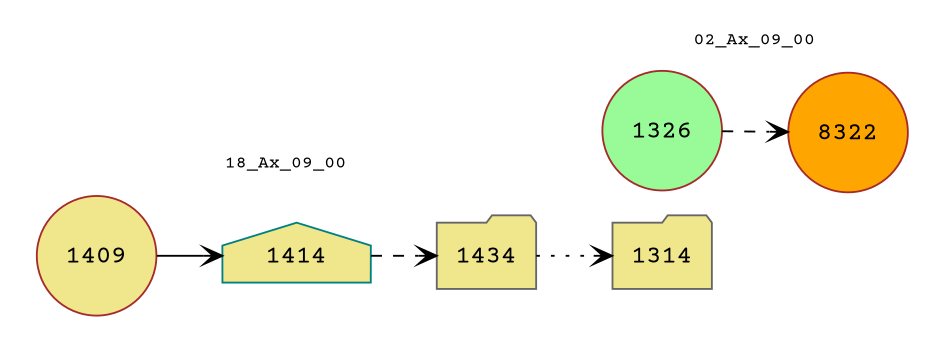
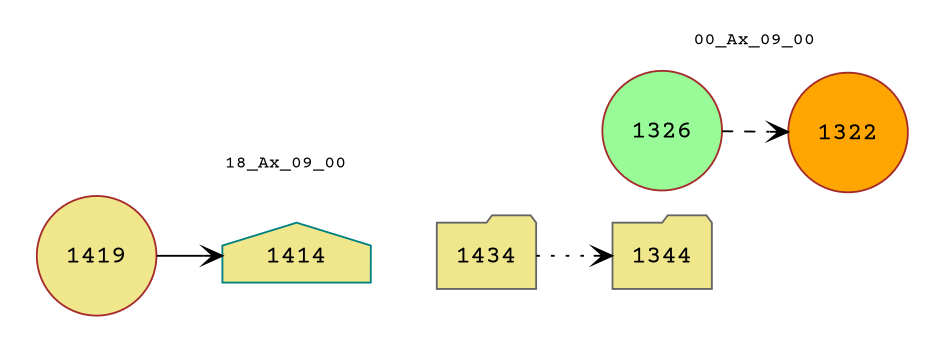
cluster "02_Ax_09_00": label "02_Ax_09_00" -> "00_Ax_09_00"
node "8322": label "8322" -> "1322"
node "1409": label "1409" -> "1419"
edge "1414" -> "1434": removed
node "1314": label "1314" -> "1344"
